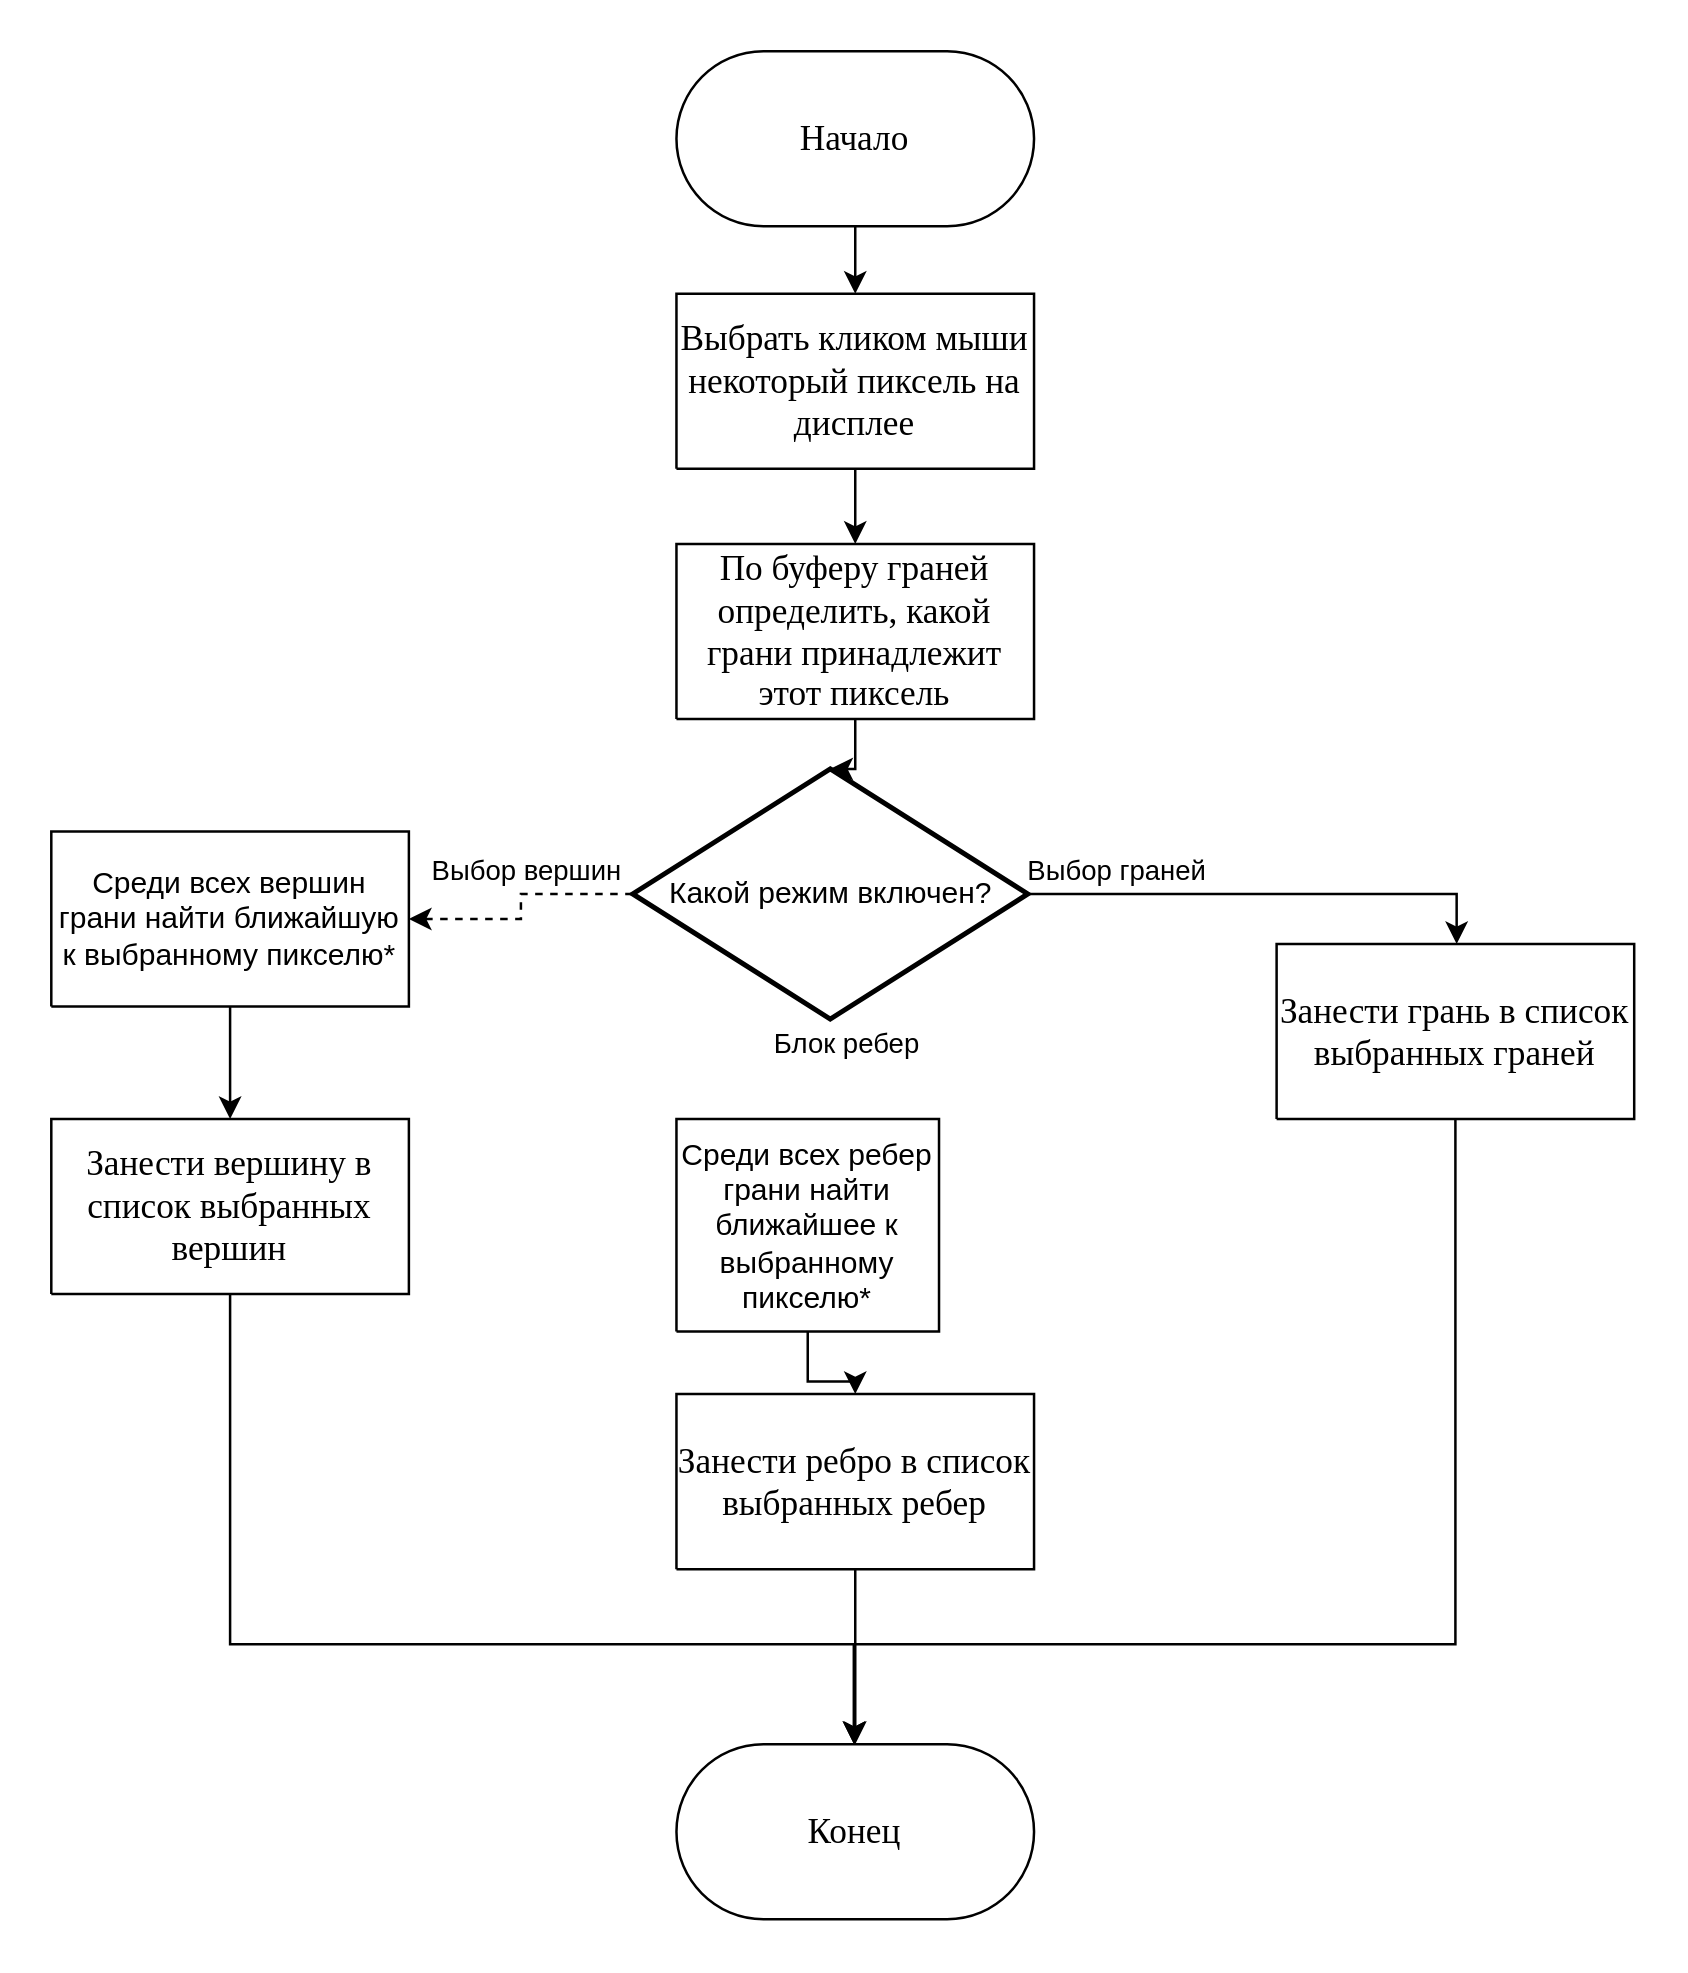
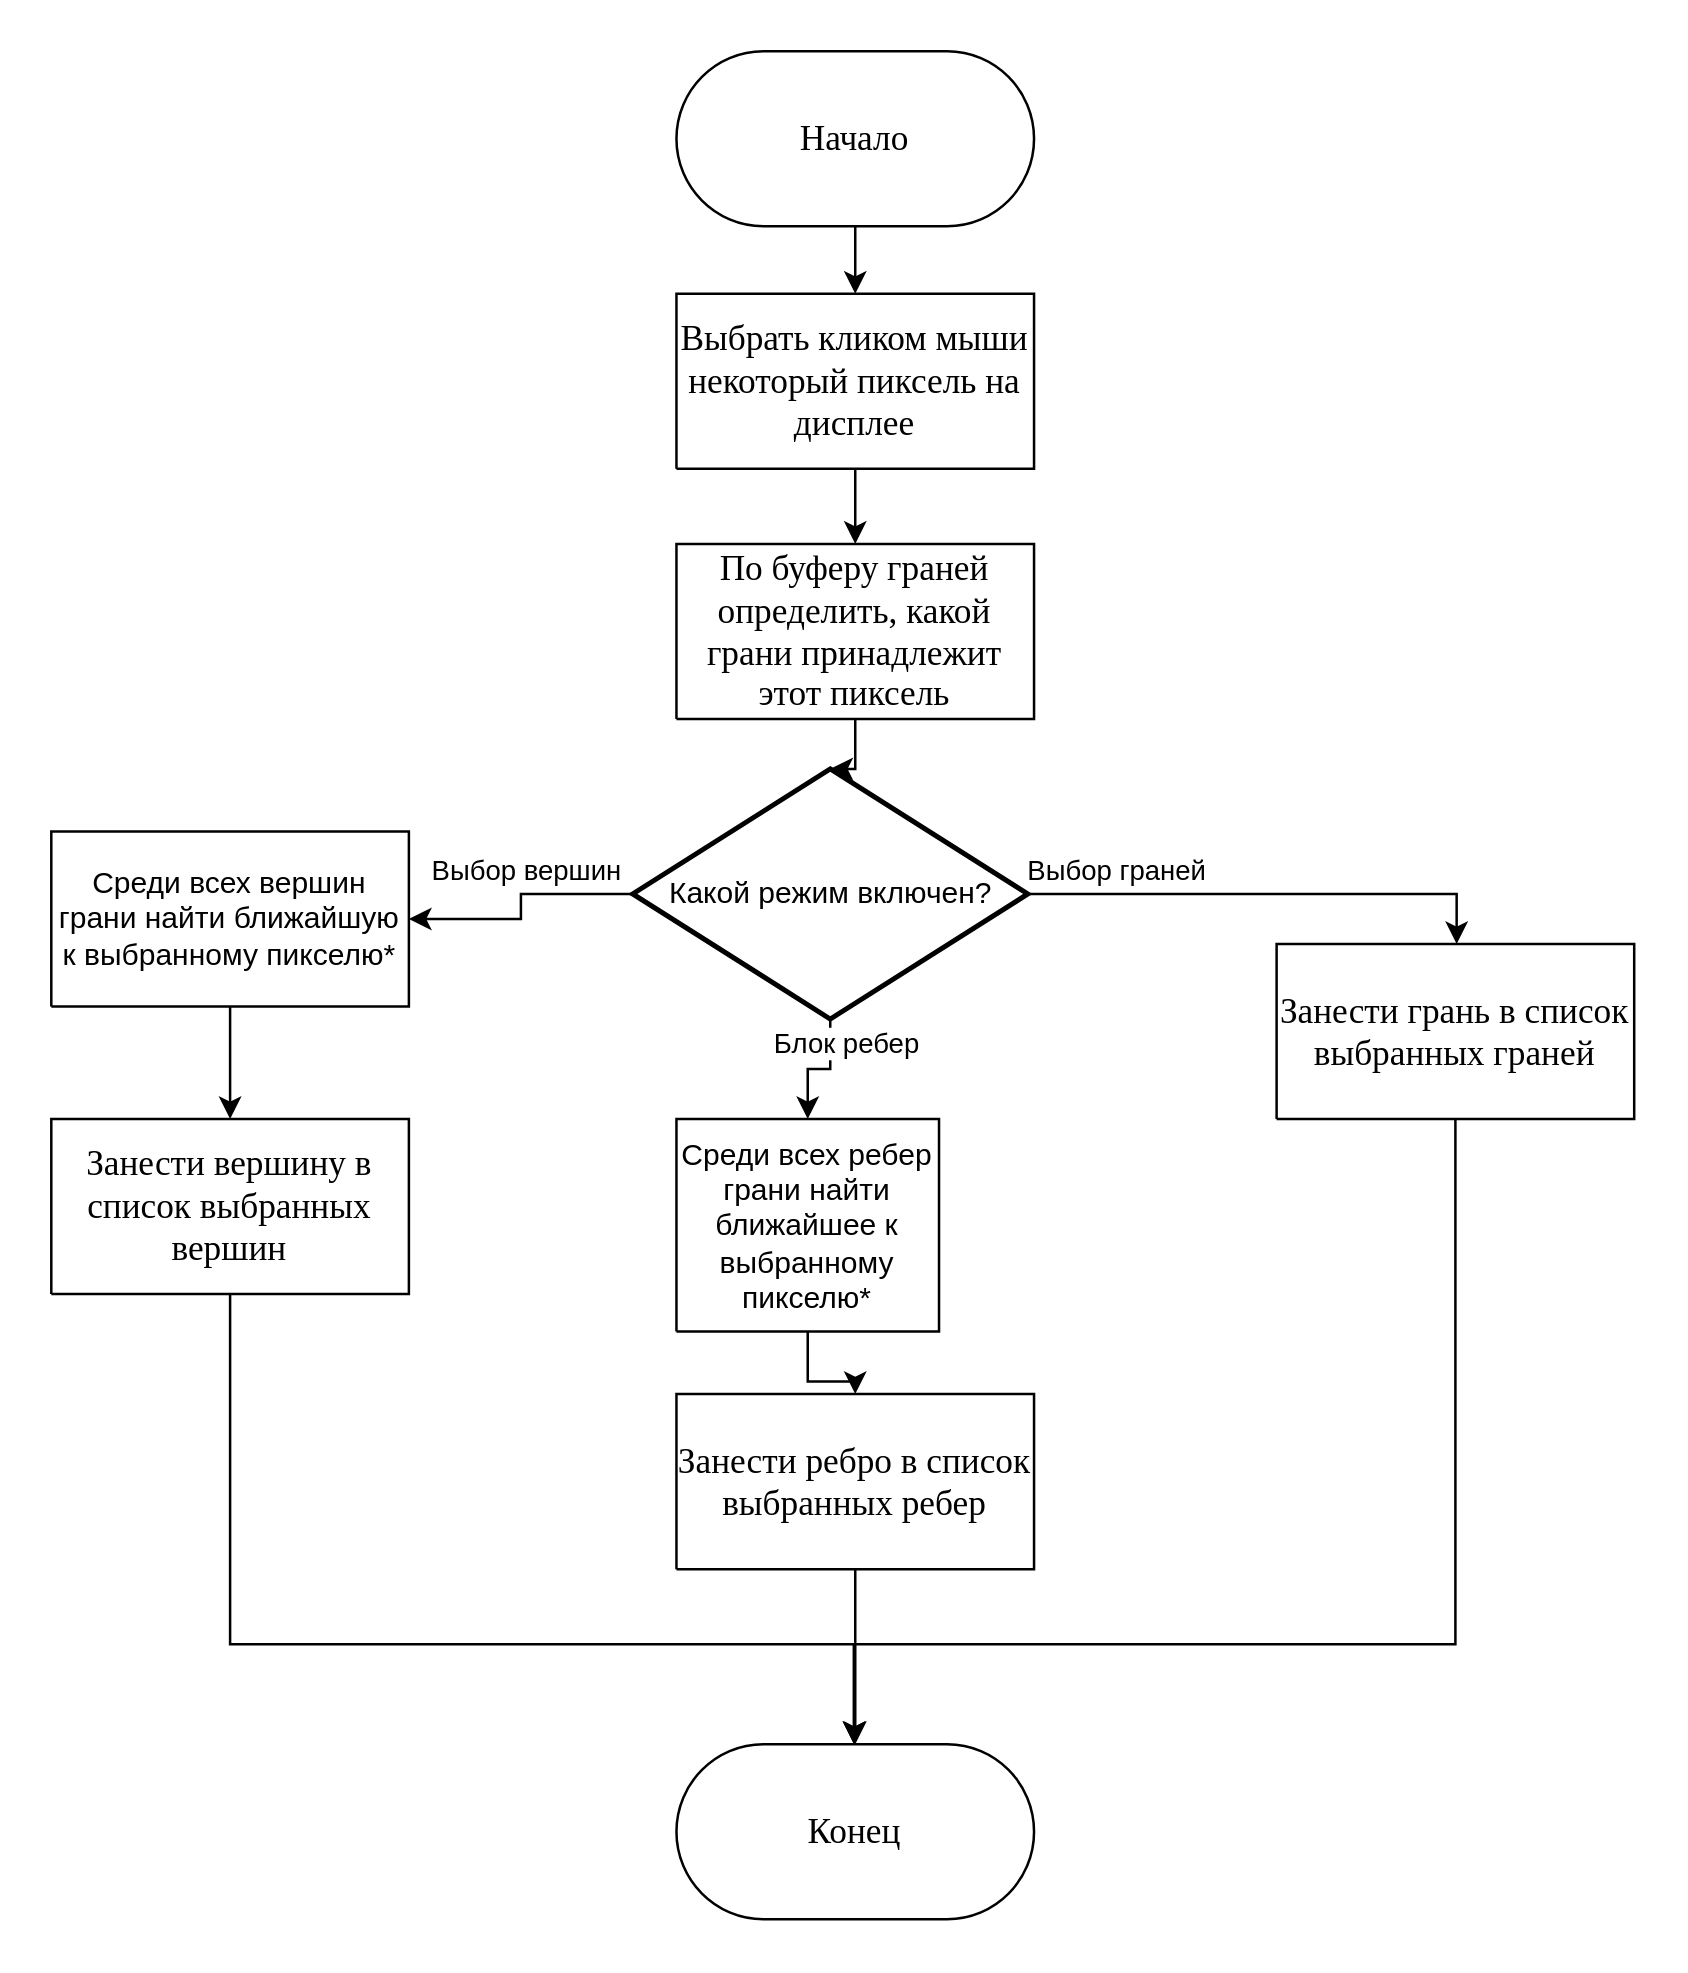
edge "Какой режим включен?" -> "Среди всех вершин грани найти ближайшую к выбранному пикселю*": style dashed -> solid
edge "Какой режим включен?" -> "Среди всех ребер грани найти ближайшее к выбранному пикселю*": added
